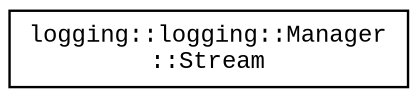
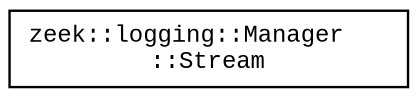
node "logging::logging::Manager ::Stream": label "logging::logging::Manager ::Stream" -> "zeek::logging::Manager ::Stream"
